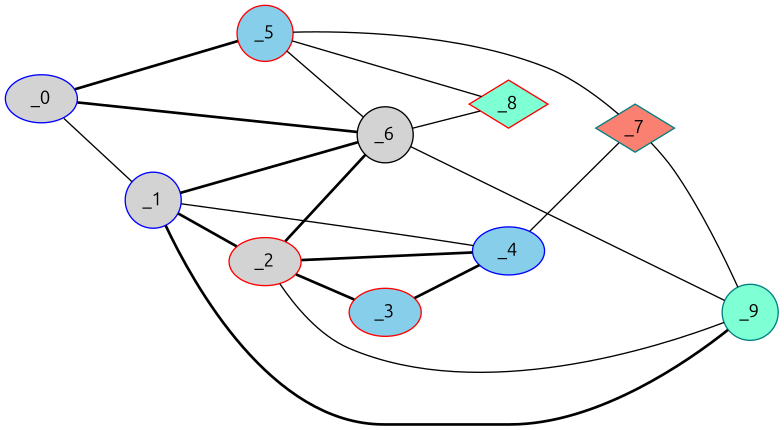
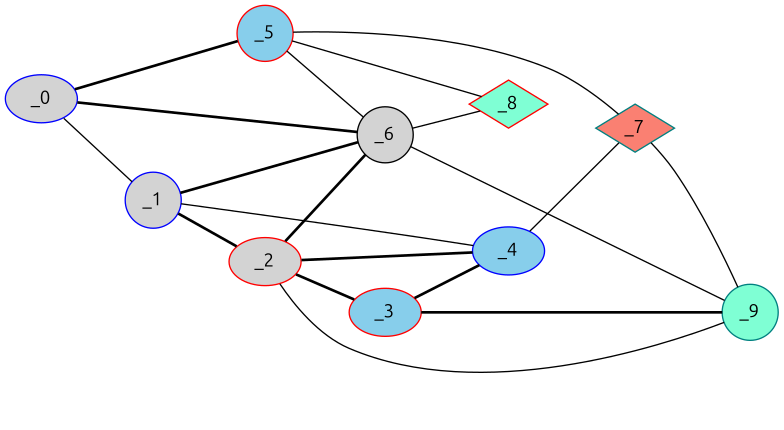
edge "_1" -- "_9": now "_3" -- "_9"
